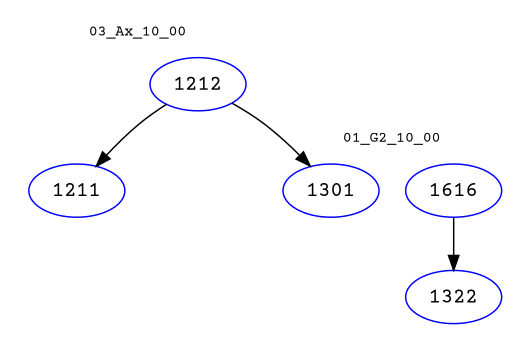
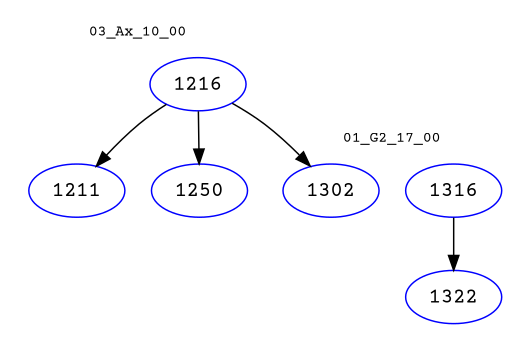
node "1212": label "1212" -> "1216"
cluster "01_G2_10_00": label "01_G2_10_00" -> "01_G2_17_00"
node "1250": added
node "1301": label "1301" -> "1302"
node "1616": label "1616" -> "1316"
